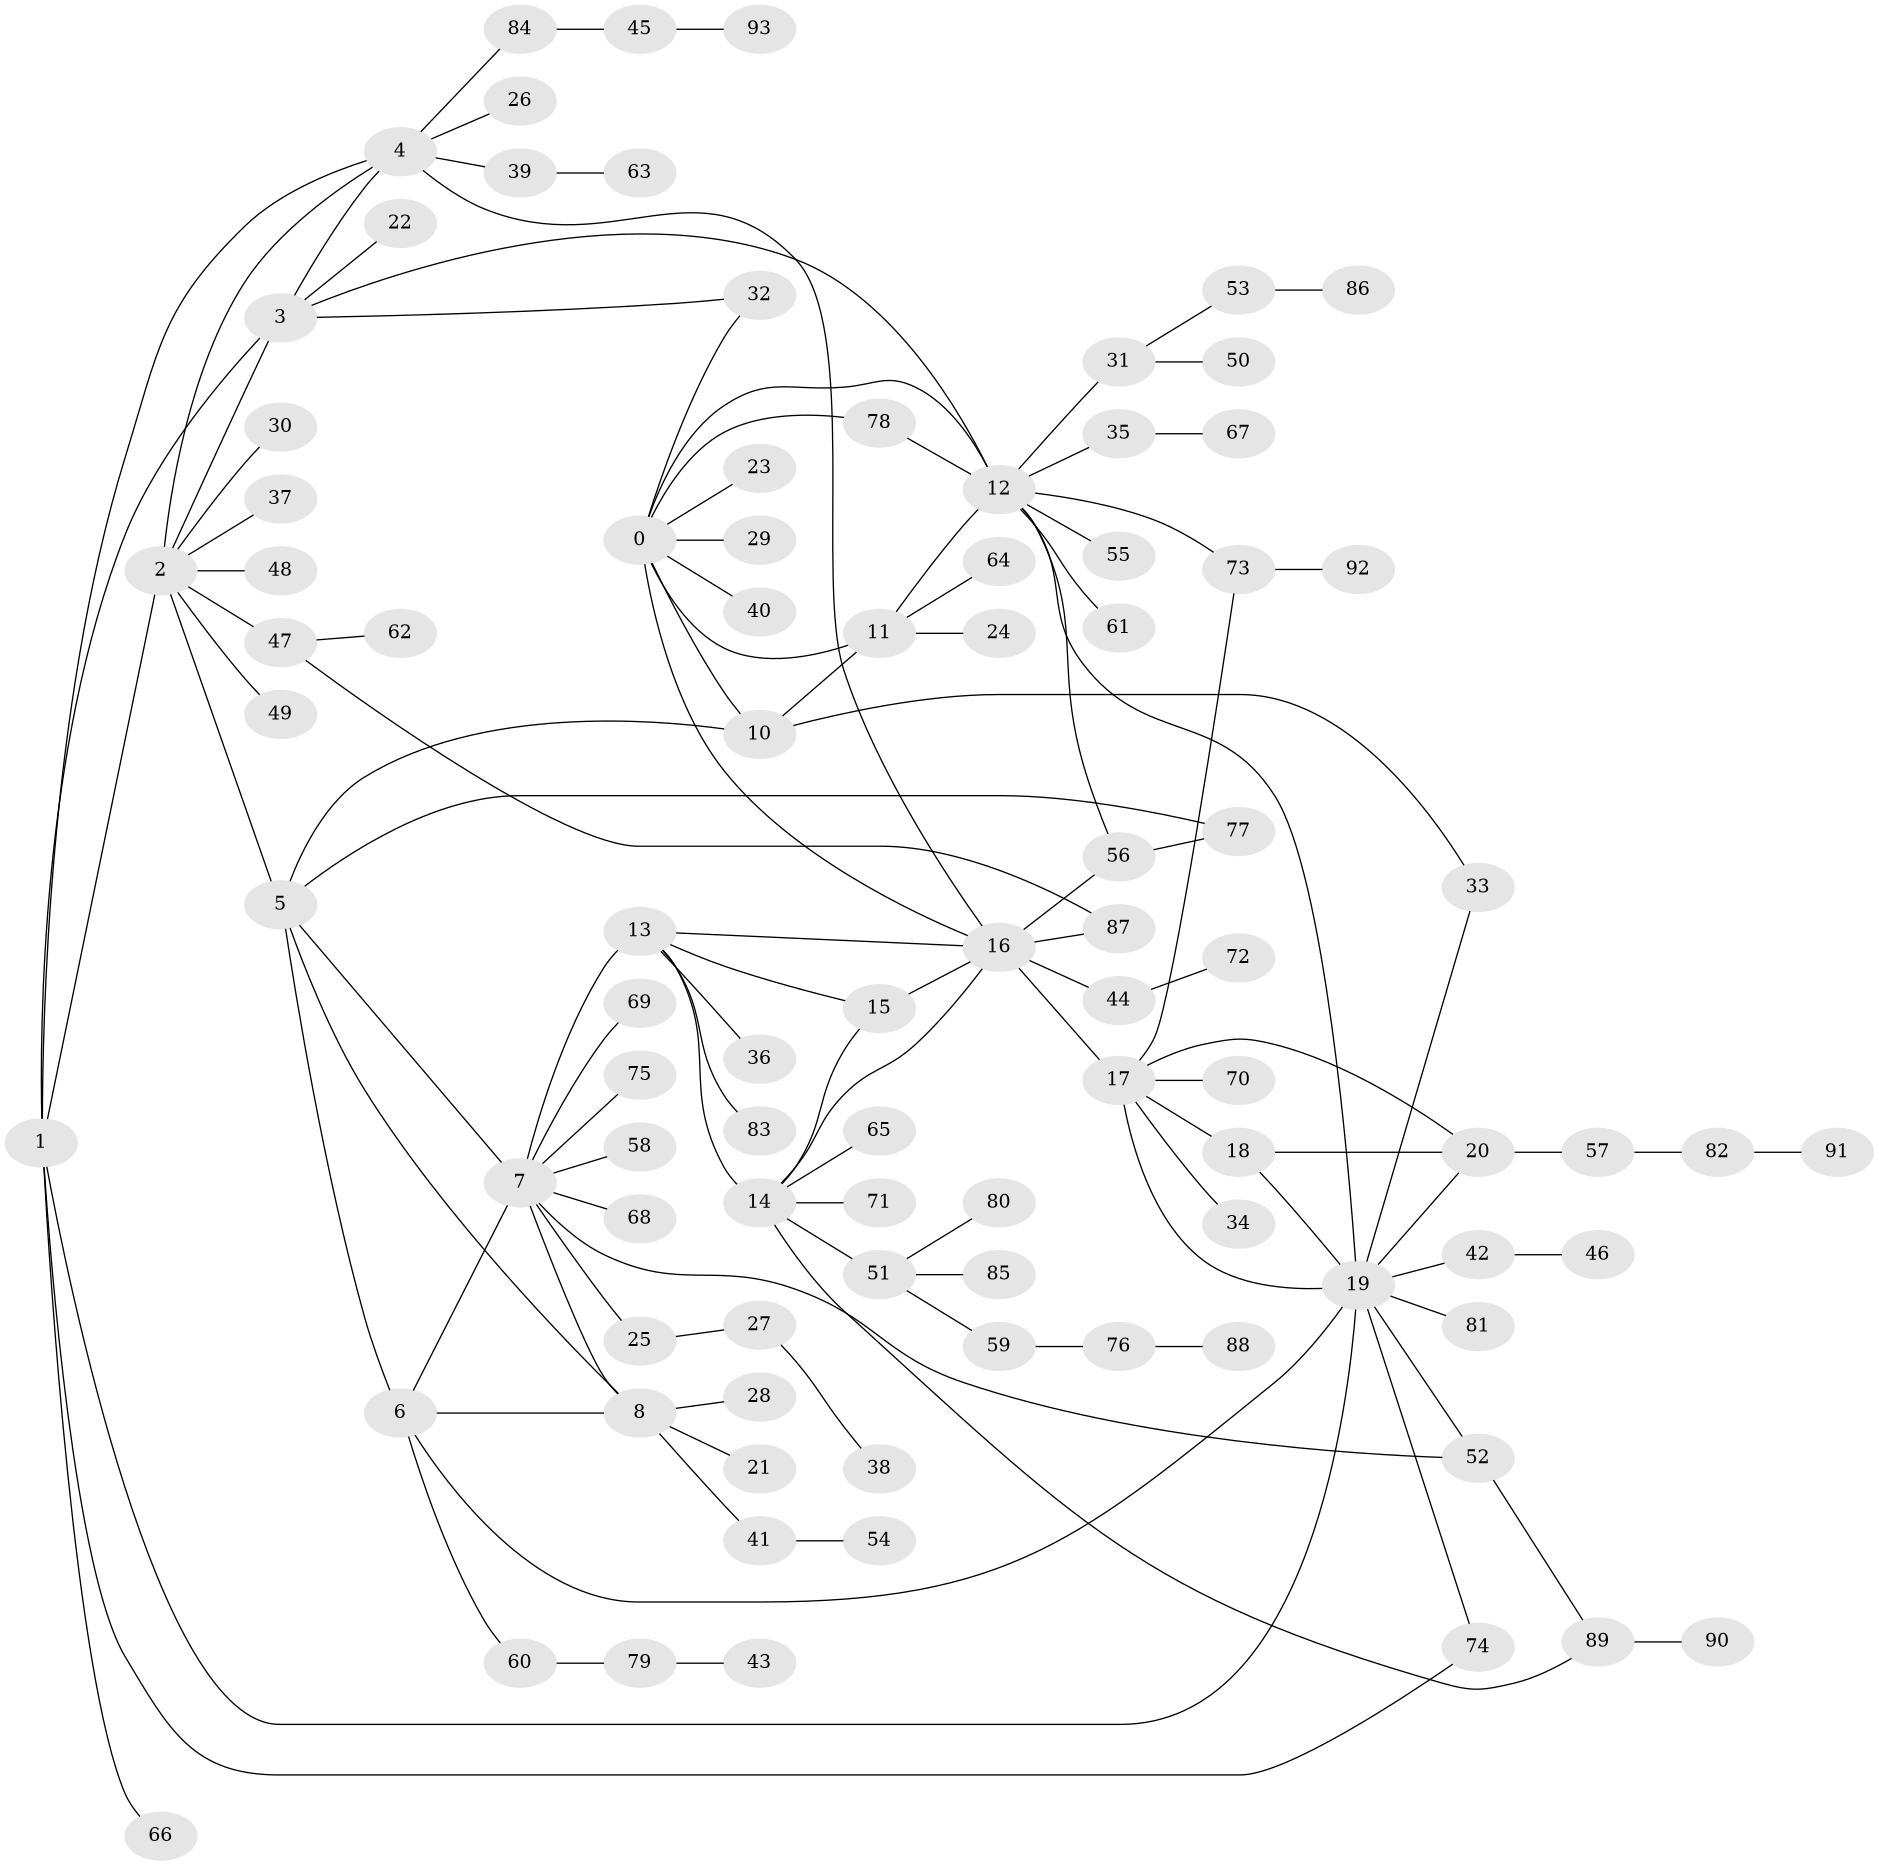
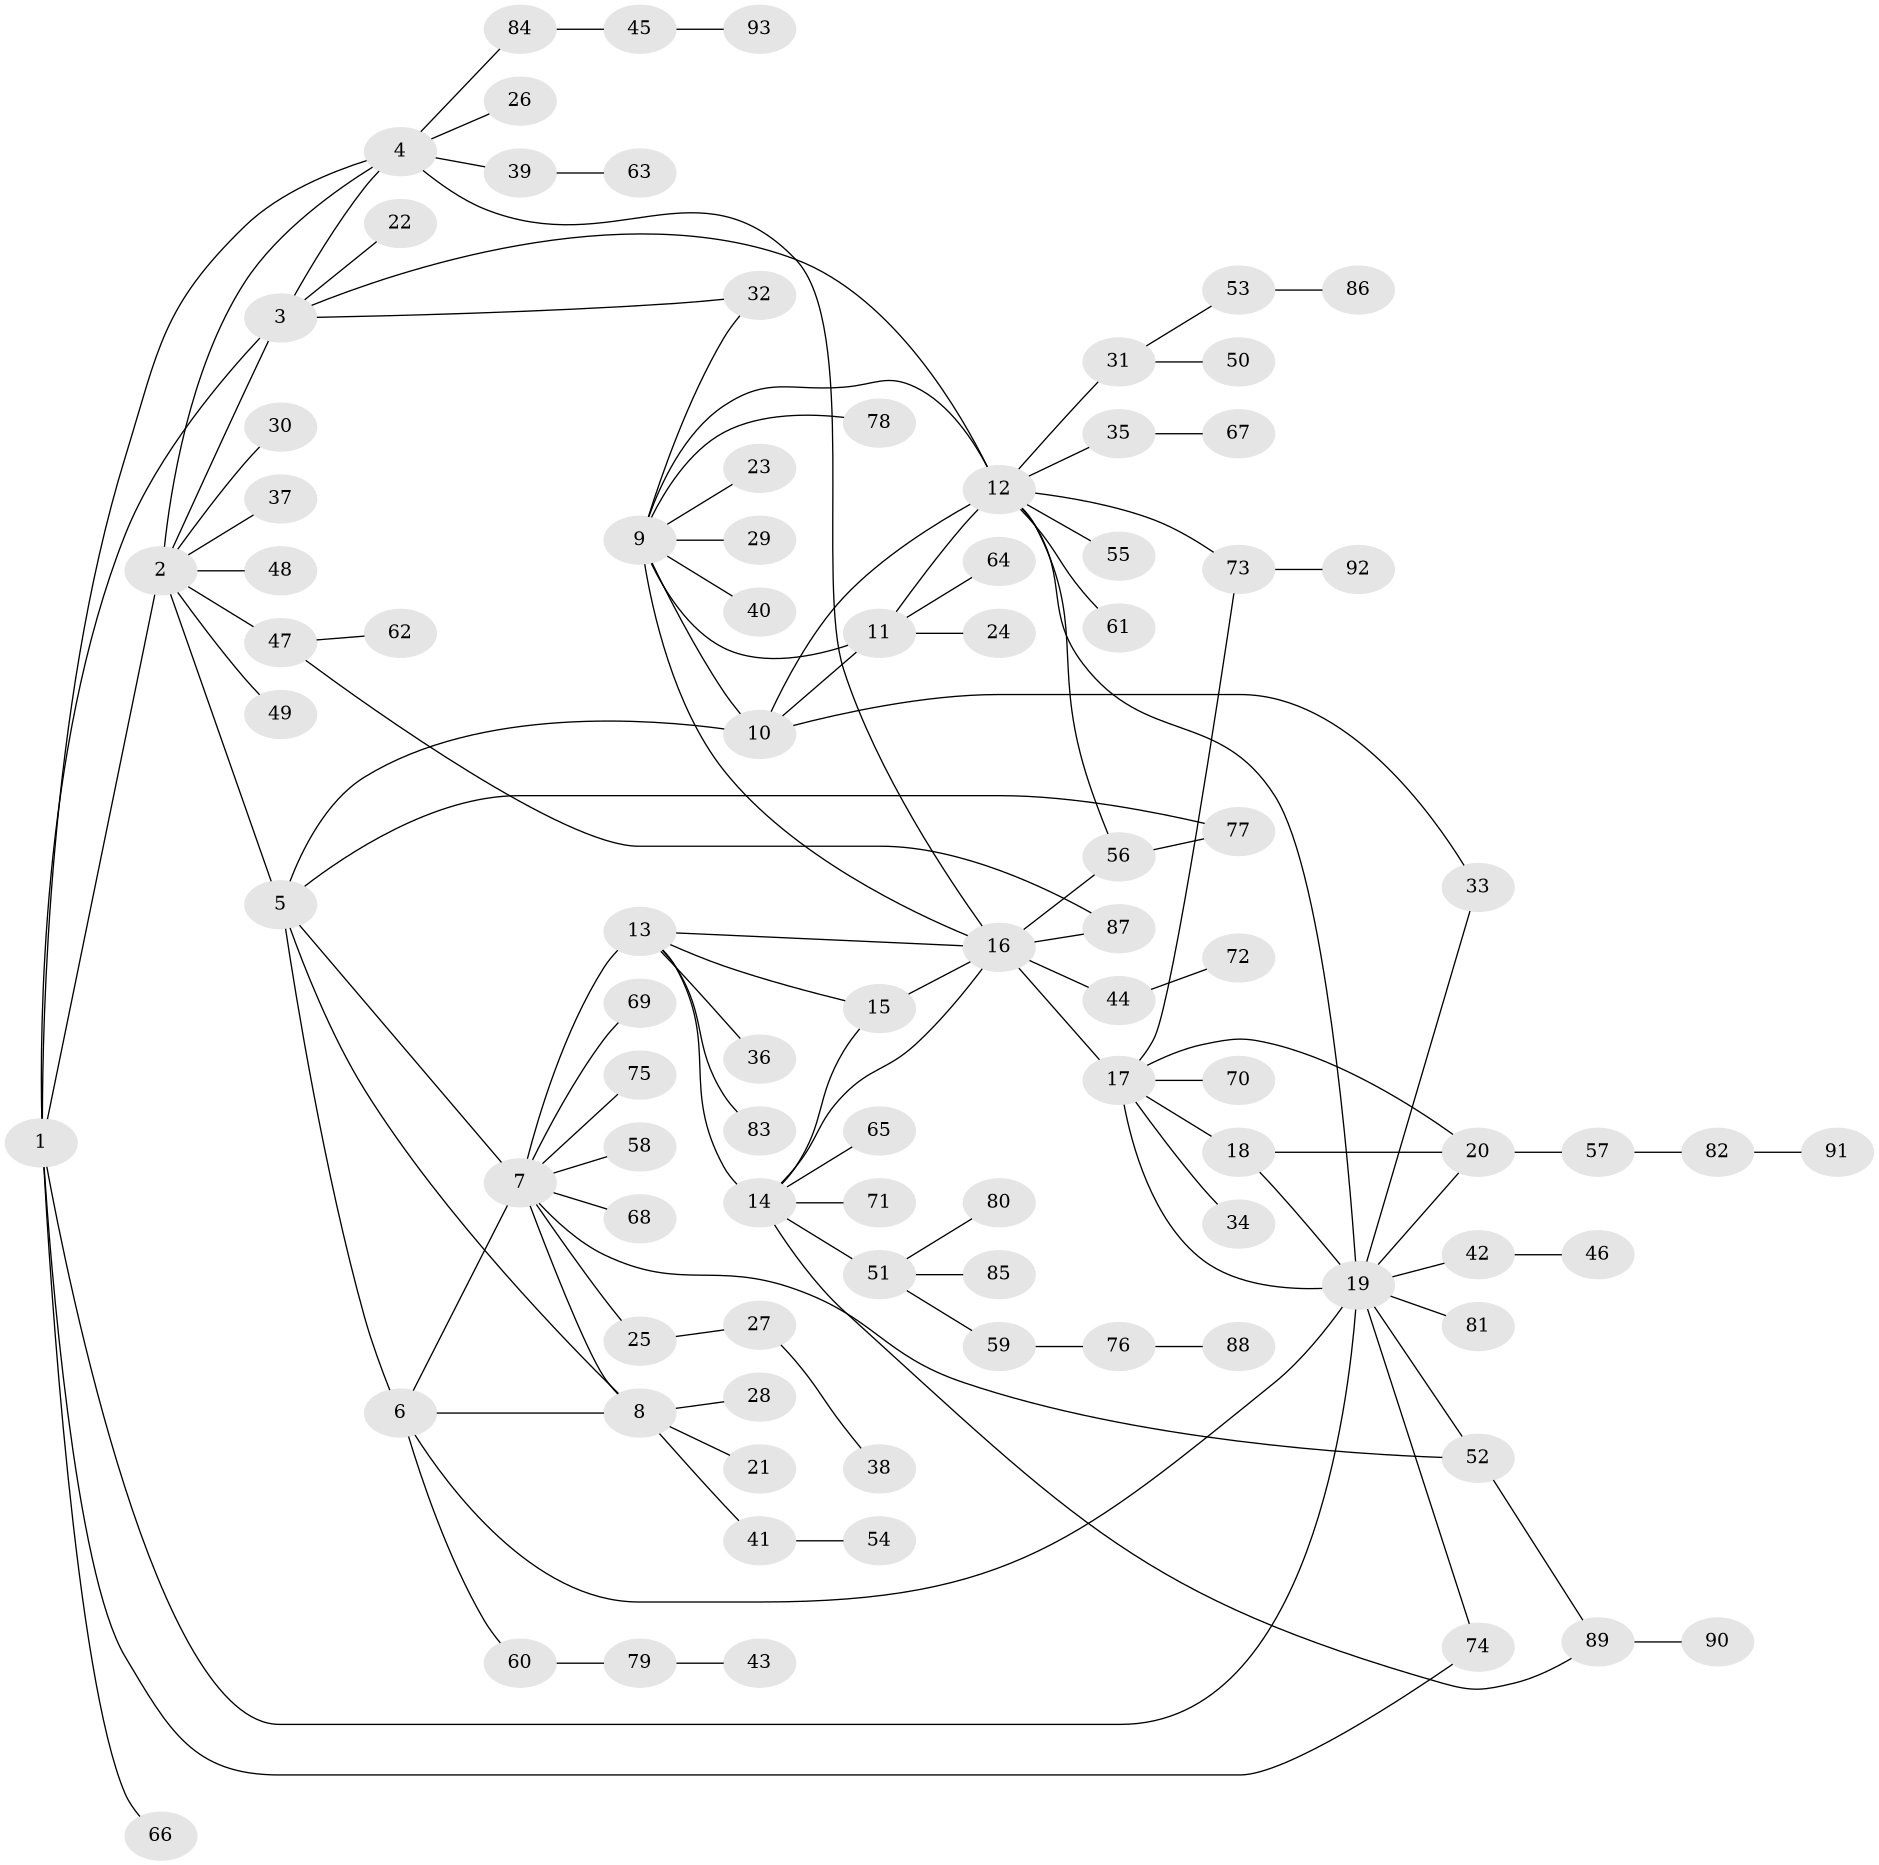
edge "78" -- "12": now "10" -- "12"
node "0": label "0" -> "9"
